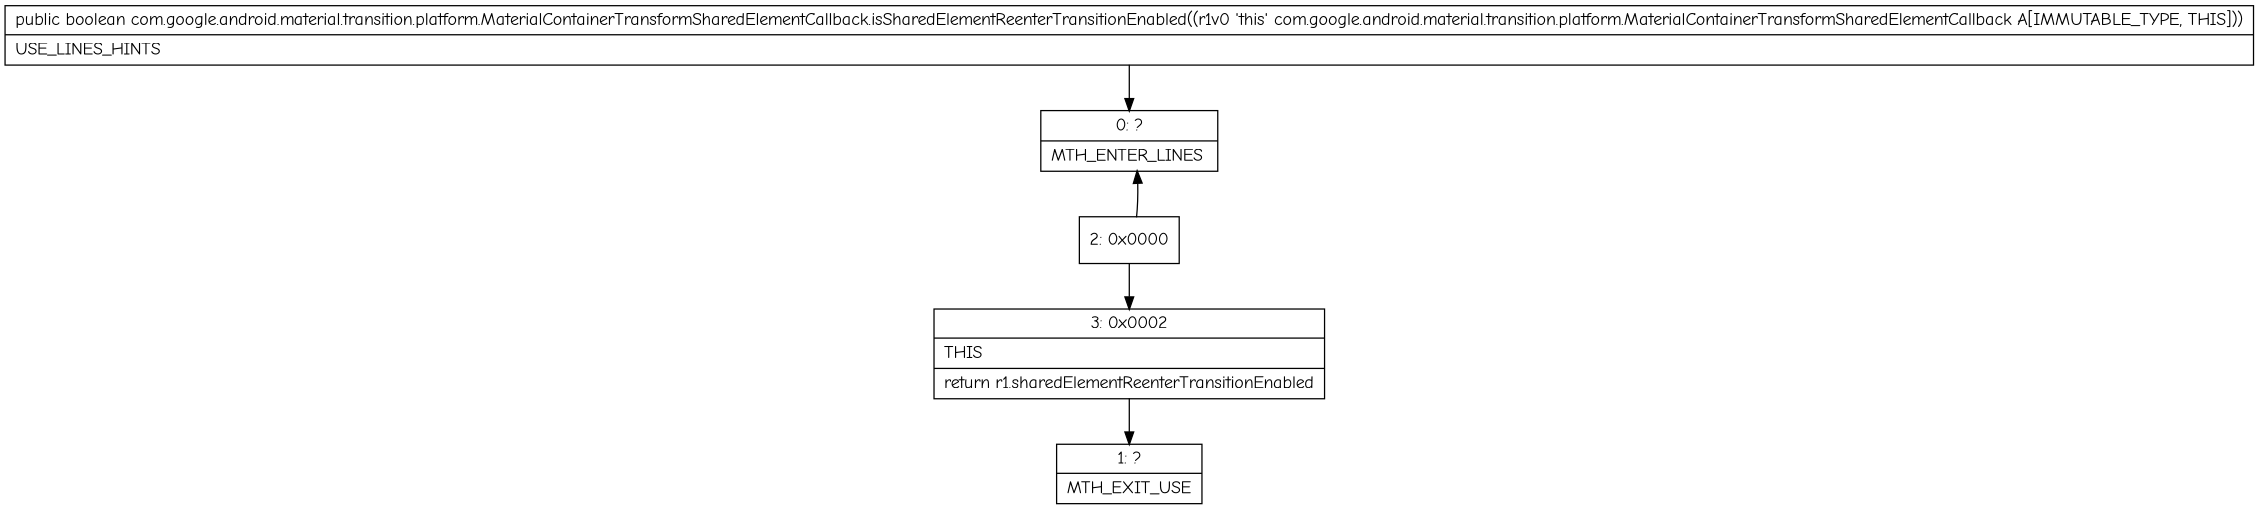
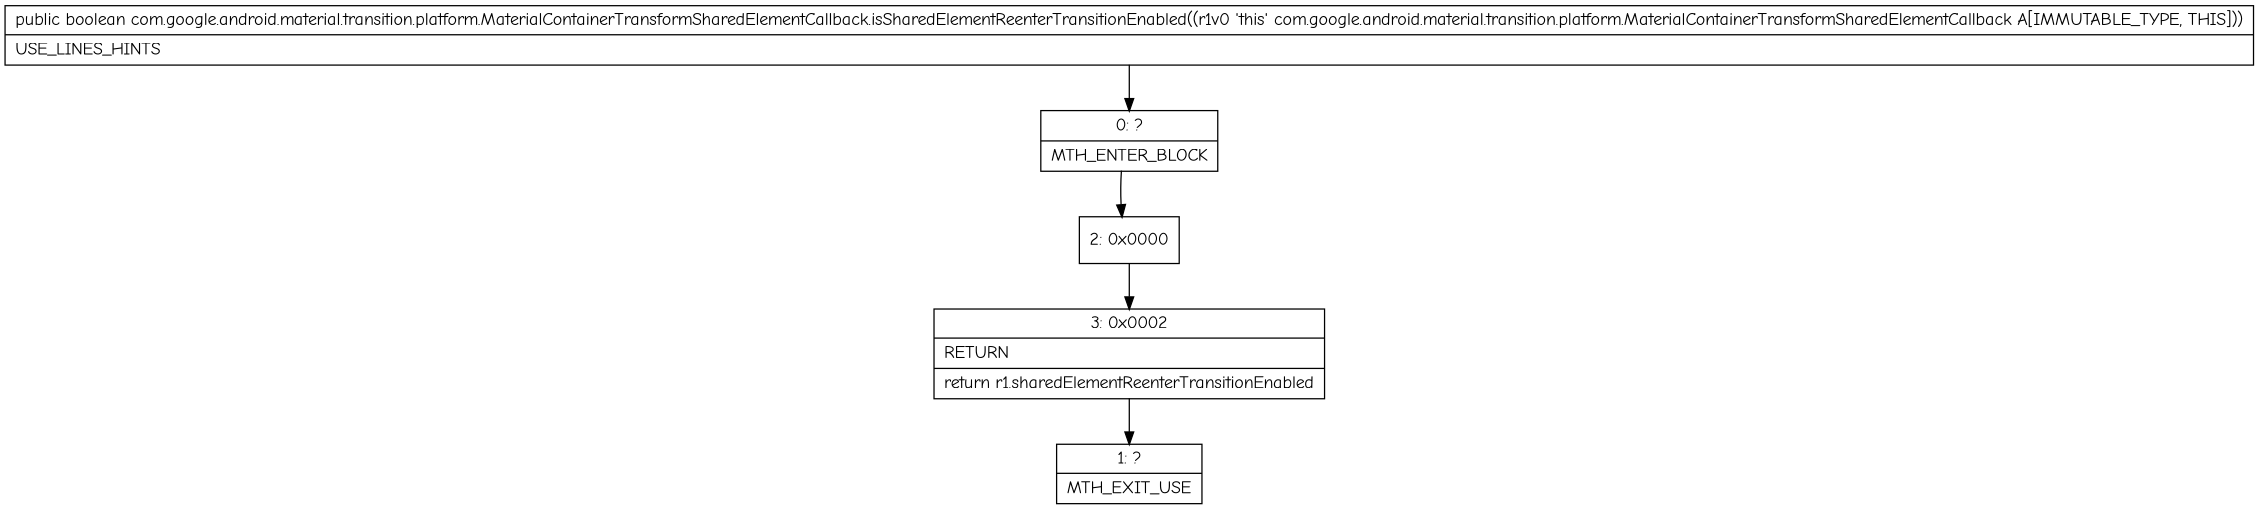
node "0: ?": text "MTH_ENTER_LINES" -> "MTH_ENTER_BLOCK"
edge "2: 0x0000" -> "0: ?": reversed
node "3: 0x0002": text "THIS" -> "RETURN"
